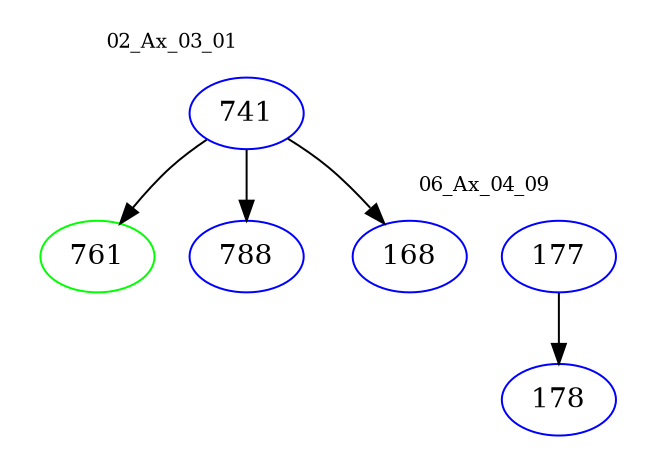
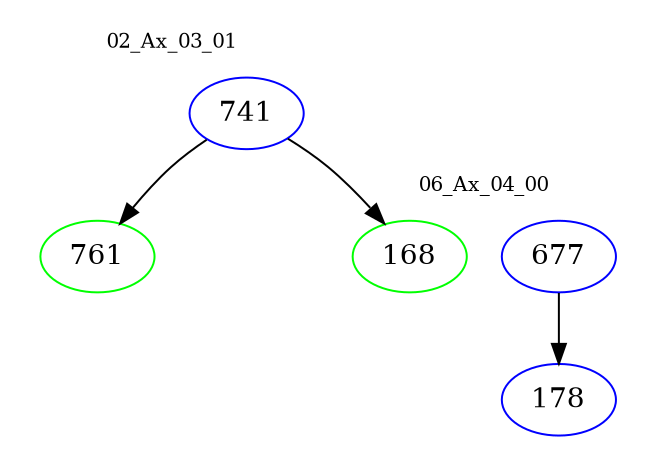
cluster "06_Ax_04_09": label "06_Ax_04_09" -> "06_Ax_04_00"
node "788": removed
node "168": color blue -> green
node "177": label "177" -> "677"
